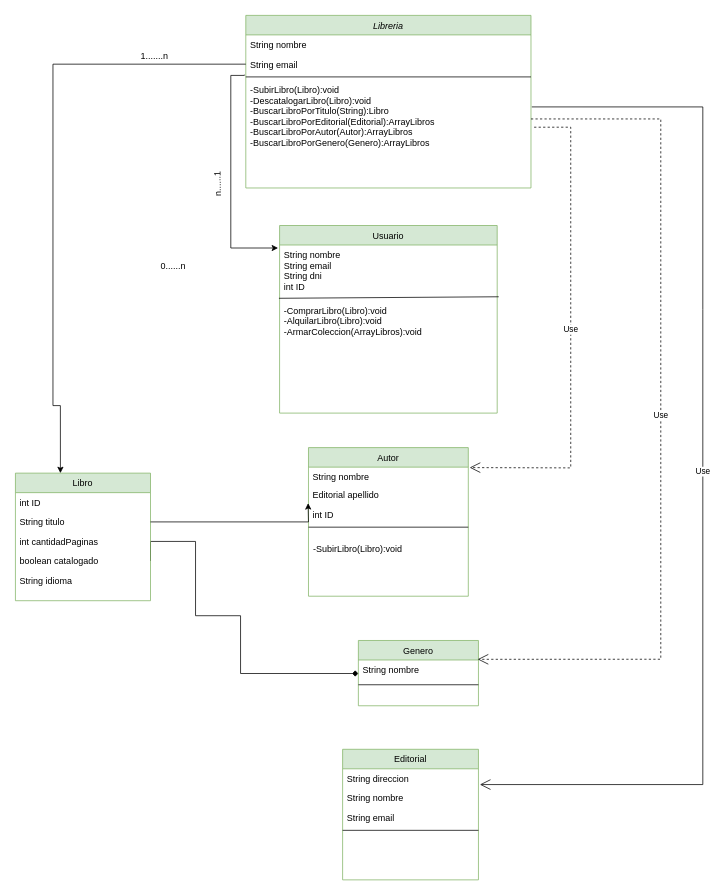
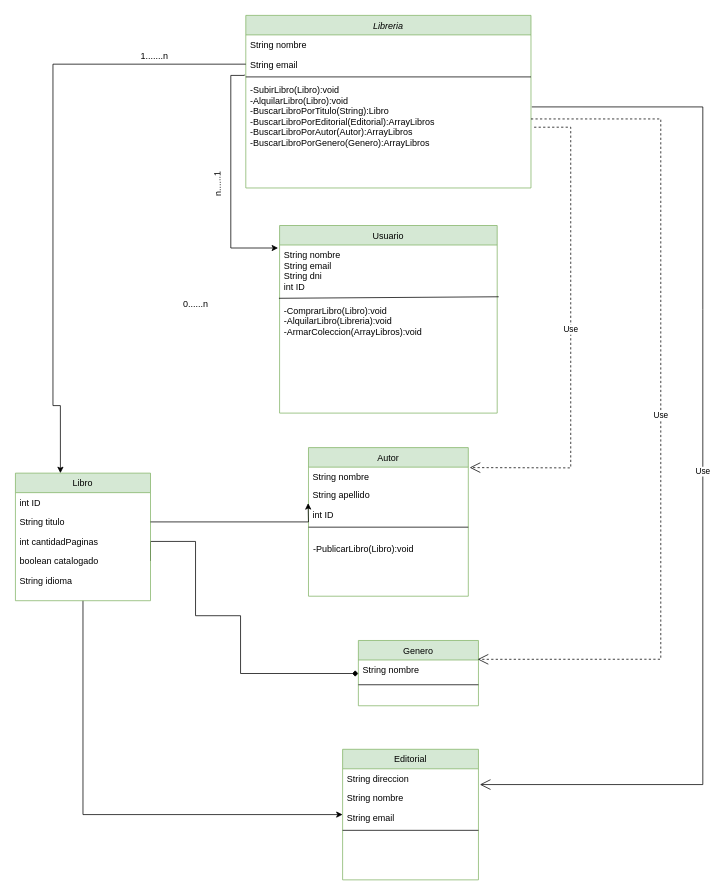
node "-SubirLibro(Libro):void -DescatalogarLibro(Libro):void -BuscarLibroPorTitulo(String):Libro -BuscarLibroPorEditorial(Editorial):ArrayLibros -BuscarLibroPorAutor(Autor):ArrayLibros -BuscarLibroPorGenero(Genero):ArrayLibros": label "-SubirLibro(Libro):void -DescatalogarLibro(Libro):void -BuscarLibroPorTitulo(String):Libro -BuscarLibroPorEditorial(Editorial):ArrayLibros -BuscarLibroPorAutor(Autor):ArrayLibros -BuscarLibroPorGenero(Genero):ArrayLibros" -> "-SubirLibro(Libro):void -AlquilarLibro(Libro):void -BuscarLibroPorTitulo(String):Libro -BuscarLibroPorEditorial(Editorial):ArrayLibros -BuscarLibroPorAutor(Autor):ArrayLibros -BuscarLibroPorGenero(Genero):ArrayLibros"
node "0......n": moved (173, 267) -> (195, 304)
node "-ComprarLibro(Libro):void -AlquilarLibro(Libro):void -ArmarColeccion(ArrayLibros):void": label "-ComprarLibro(Libro):void -AlquilarLibro(Libro):void -ArmarColeccion(ArrayLibros):void" -> "-ComprarLibro(Libro):void -AlquilarLibro(Libreria):void -ArmarColeccion(ArrayLibros):void"
node "Editorial apellido": label "Editorial apellido" -> "String apellido"
node "-SubirLibro(Libro):void": label "-SubirLibro(Libro):void" -> "-PublicarLibro(Libro):void"
edge "Libro" -> "Editorial": added
